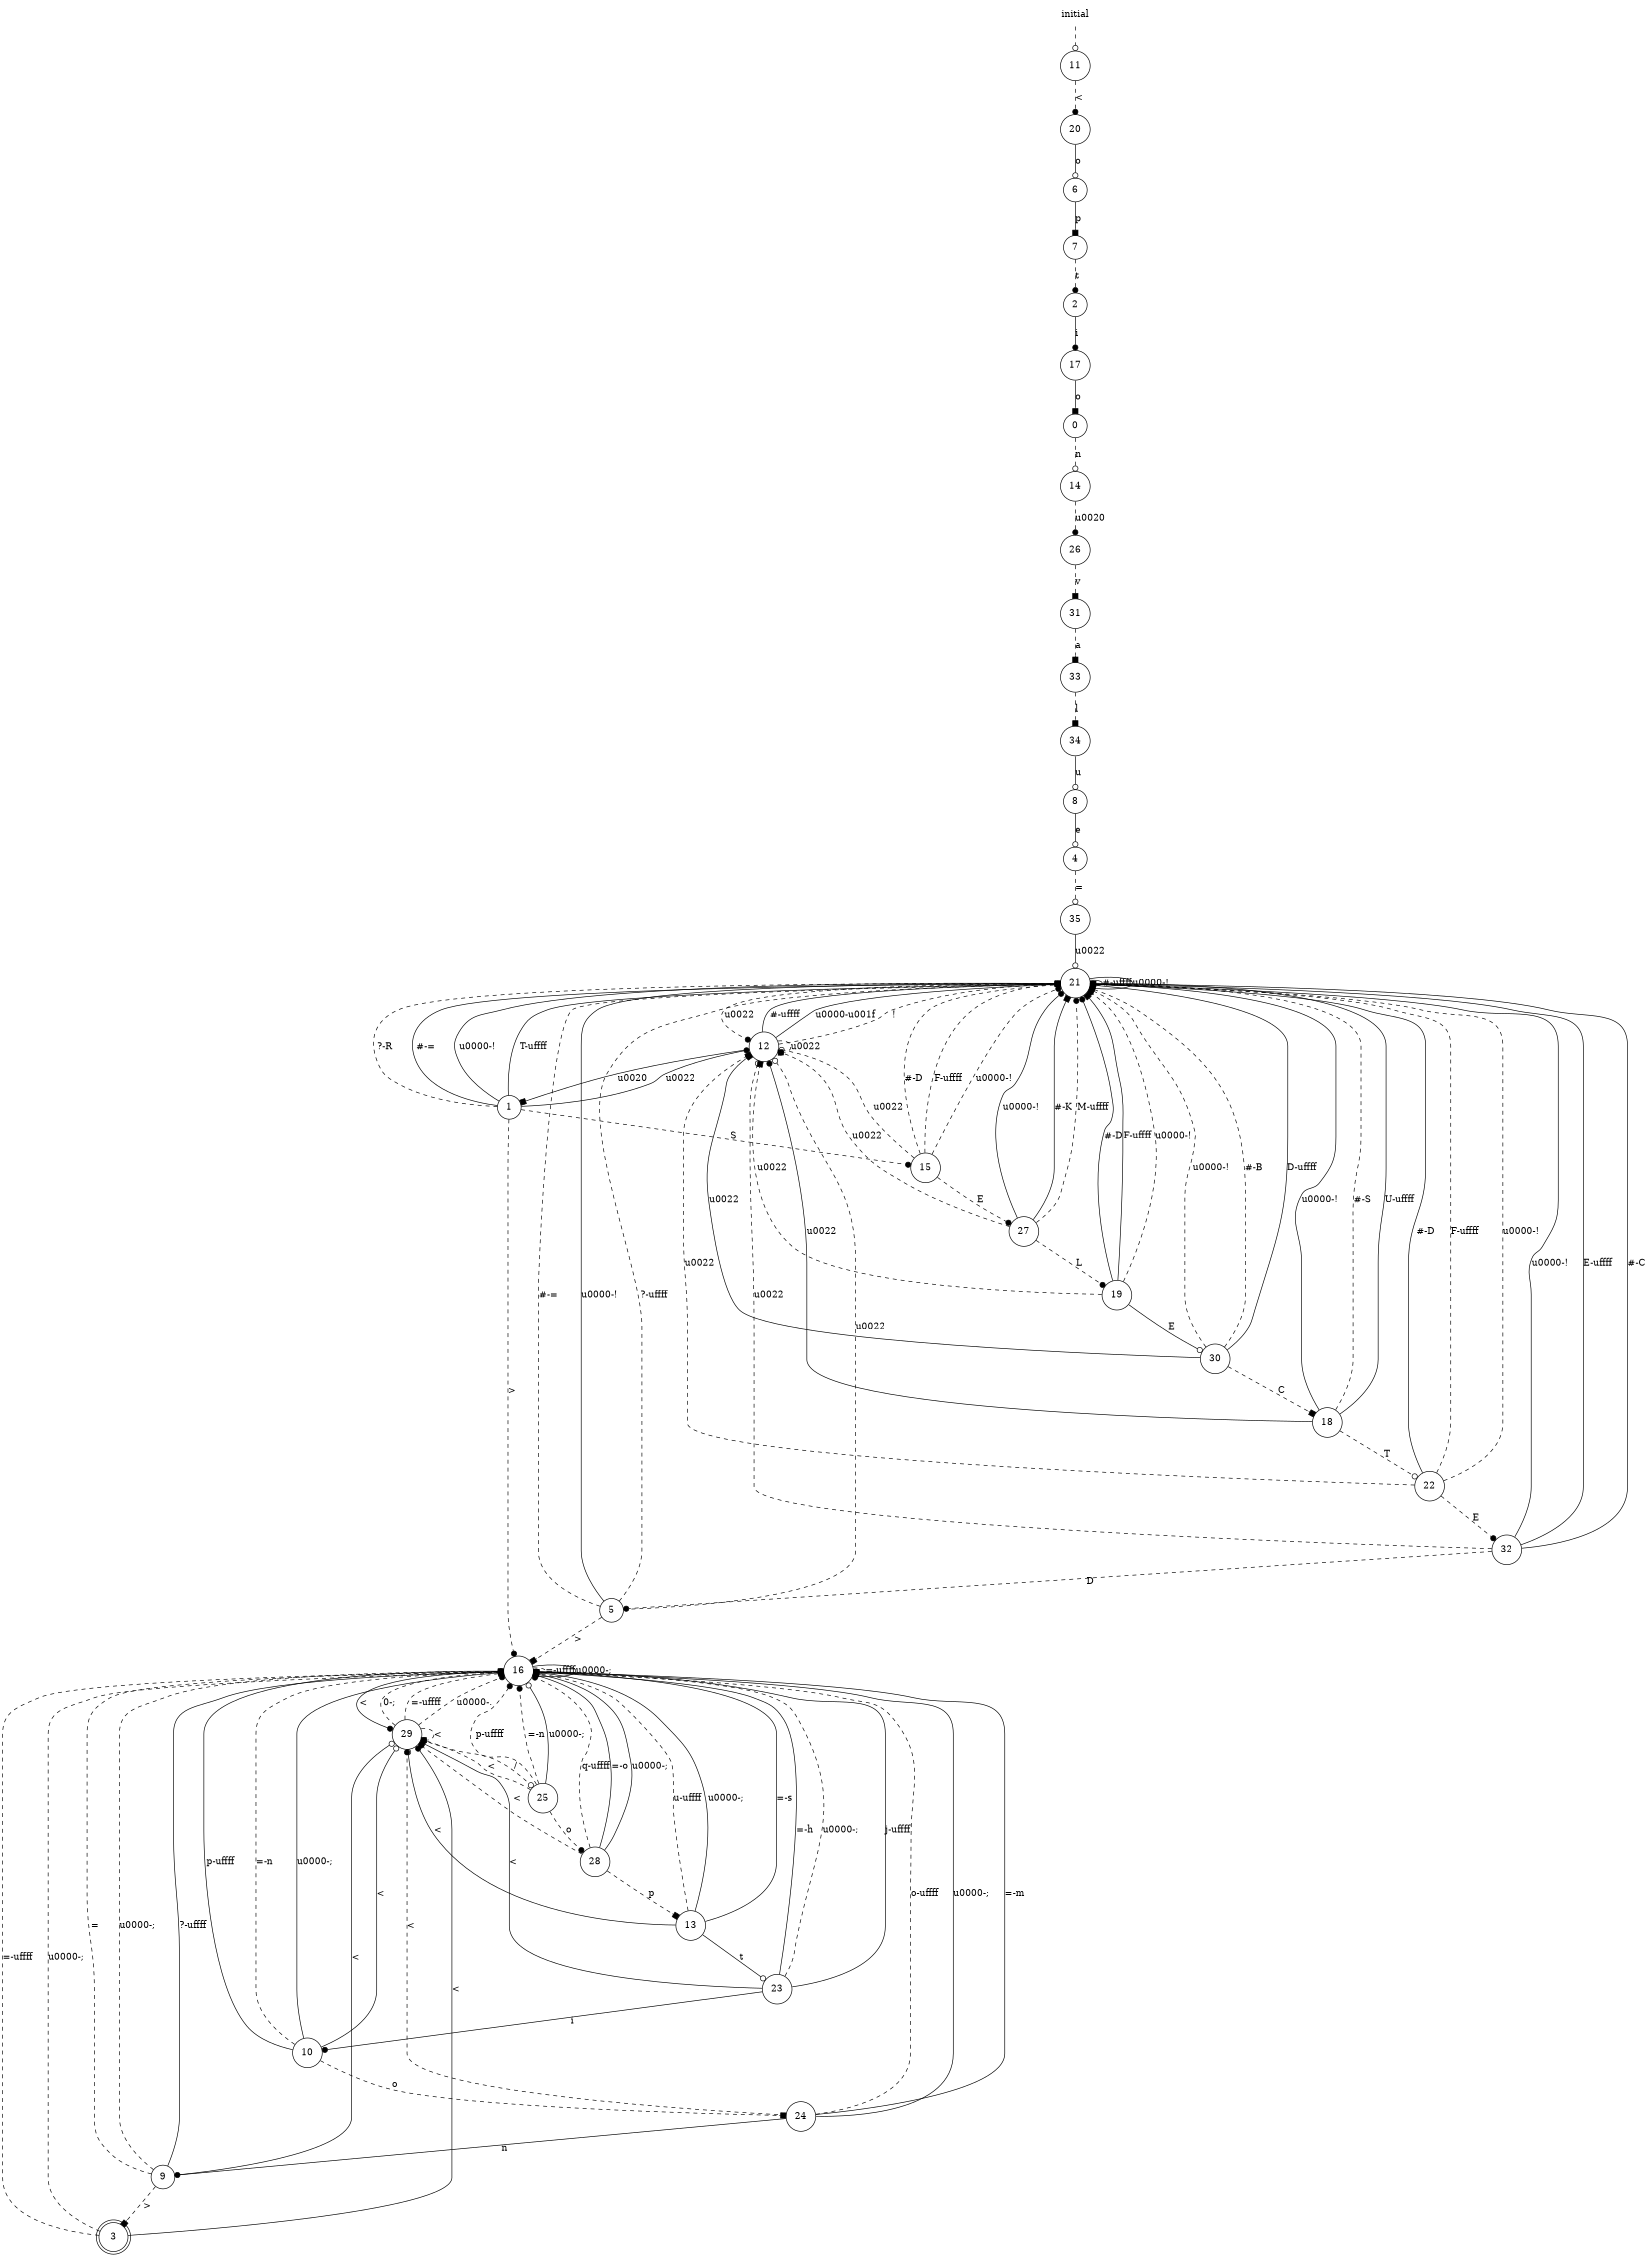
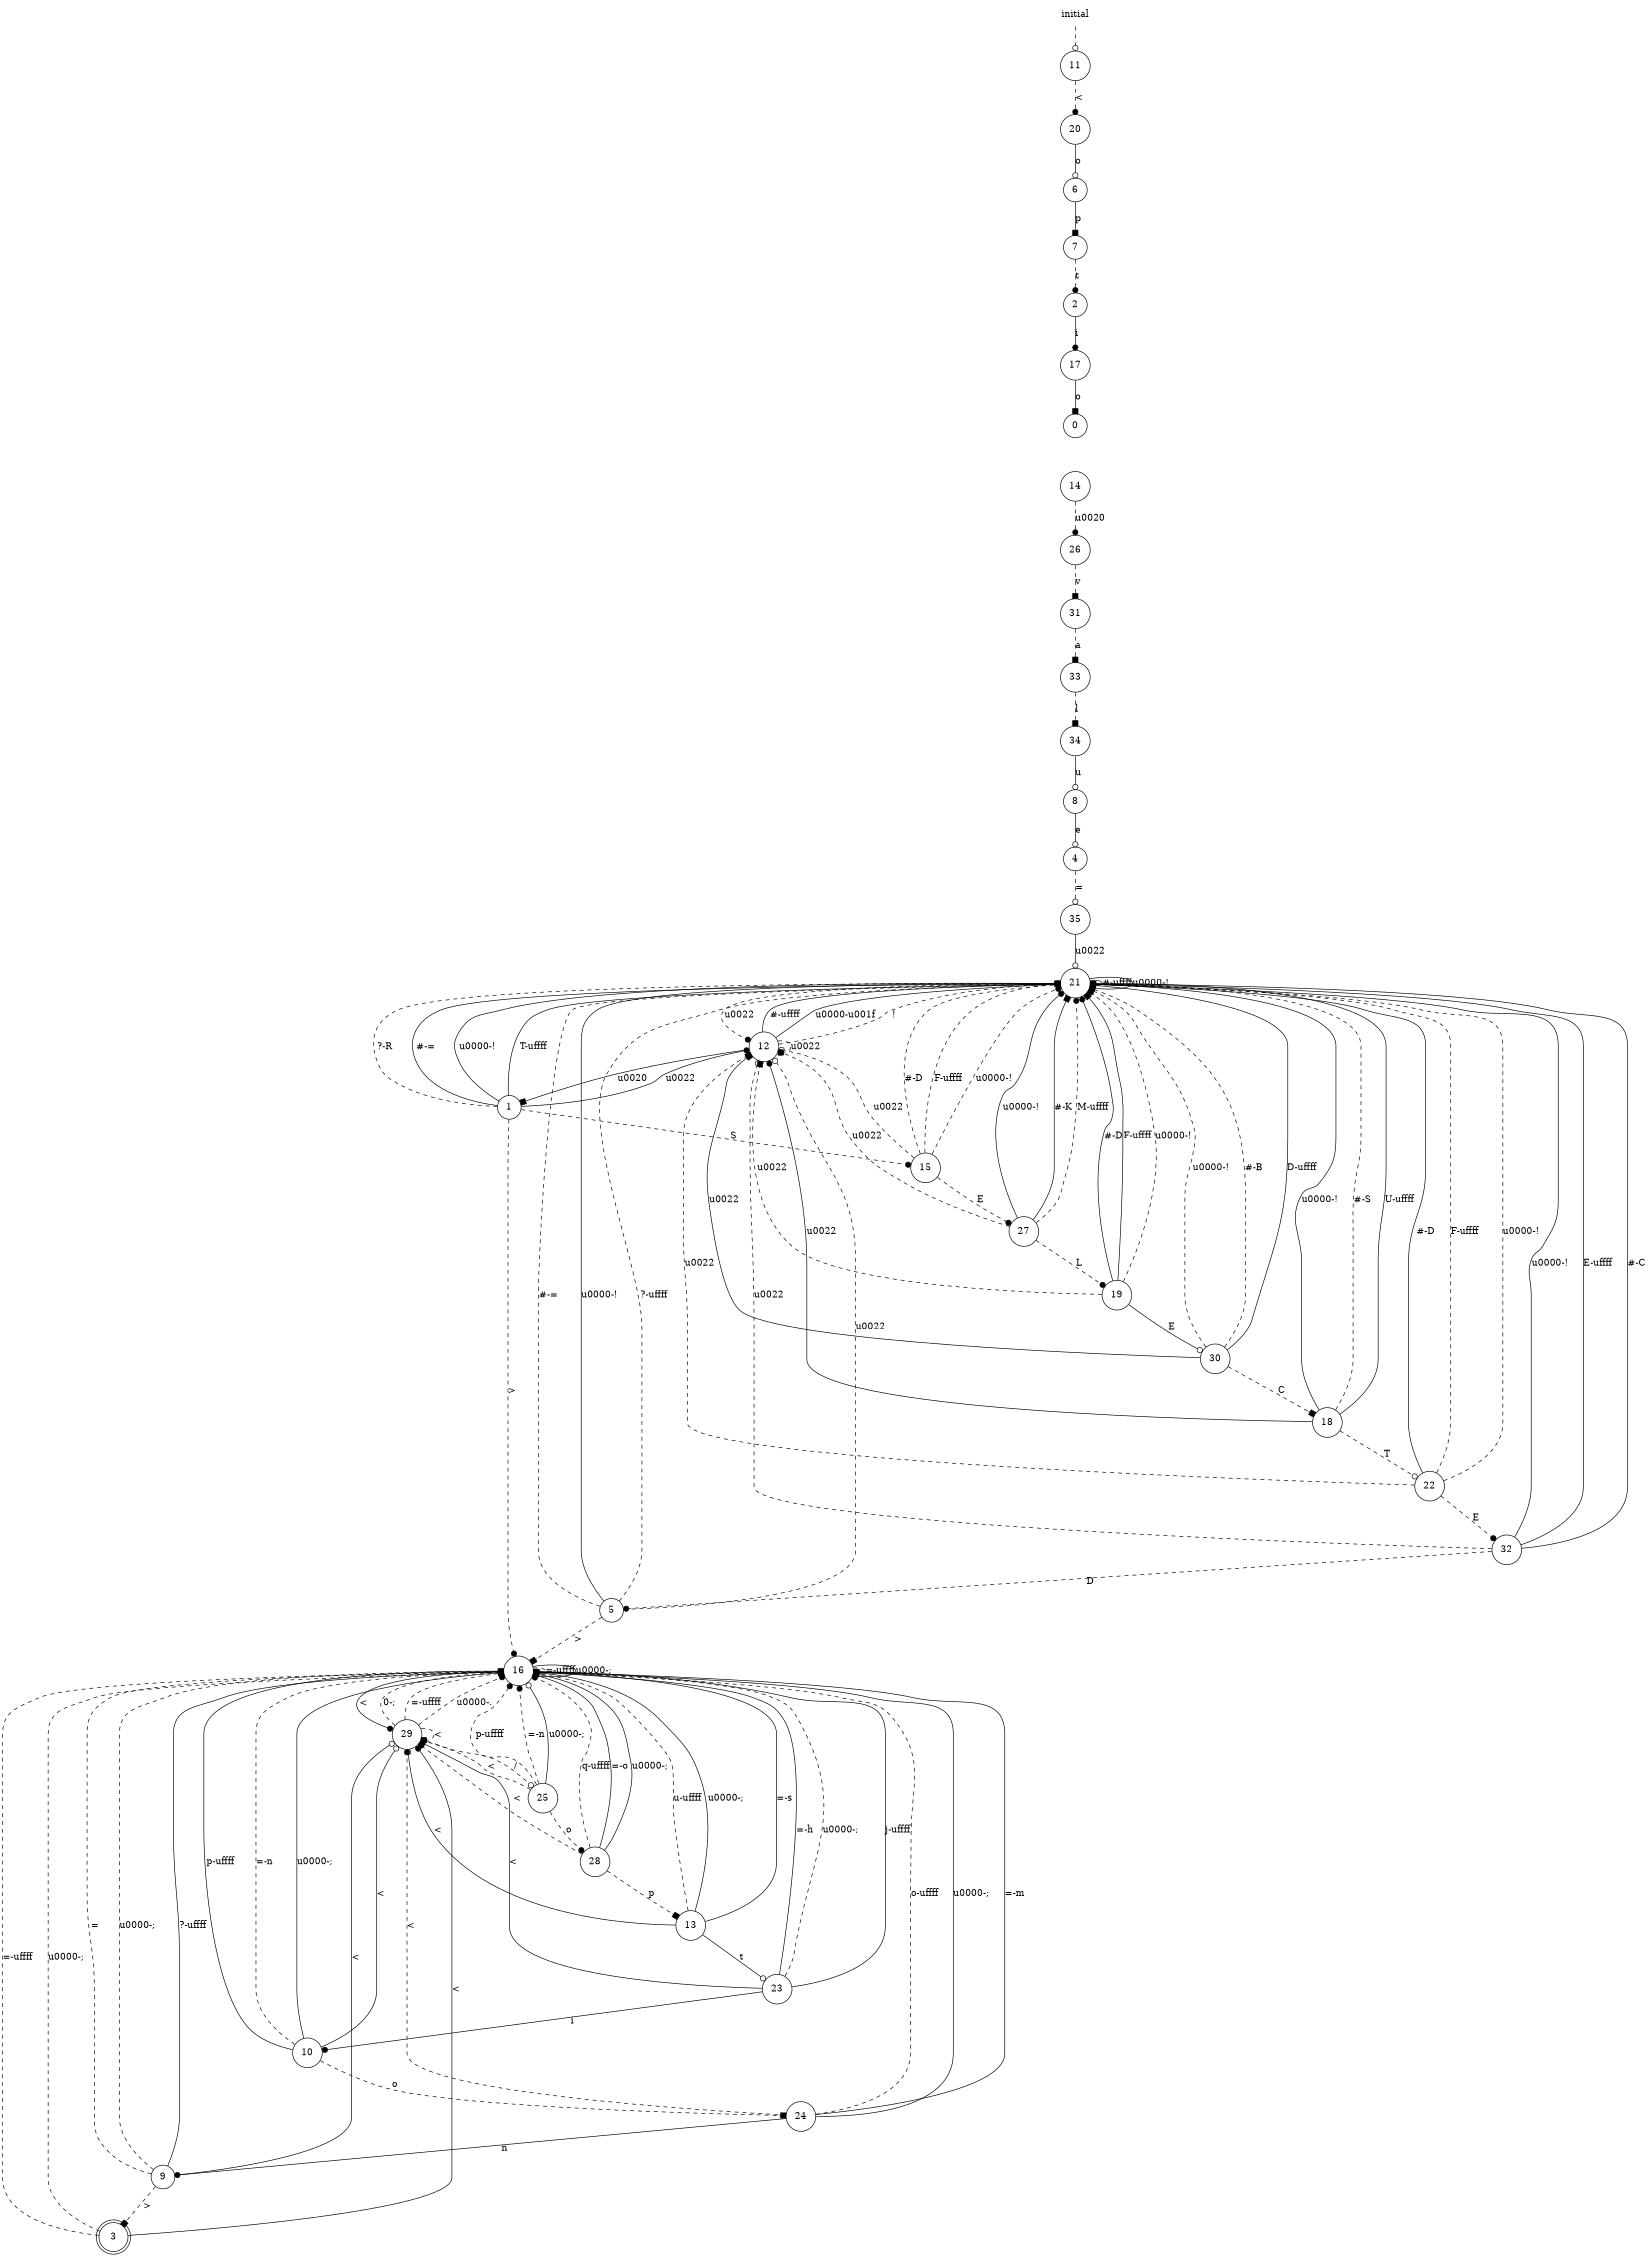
edge "0" -> "14": removed, label "n"
